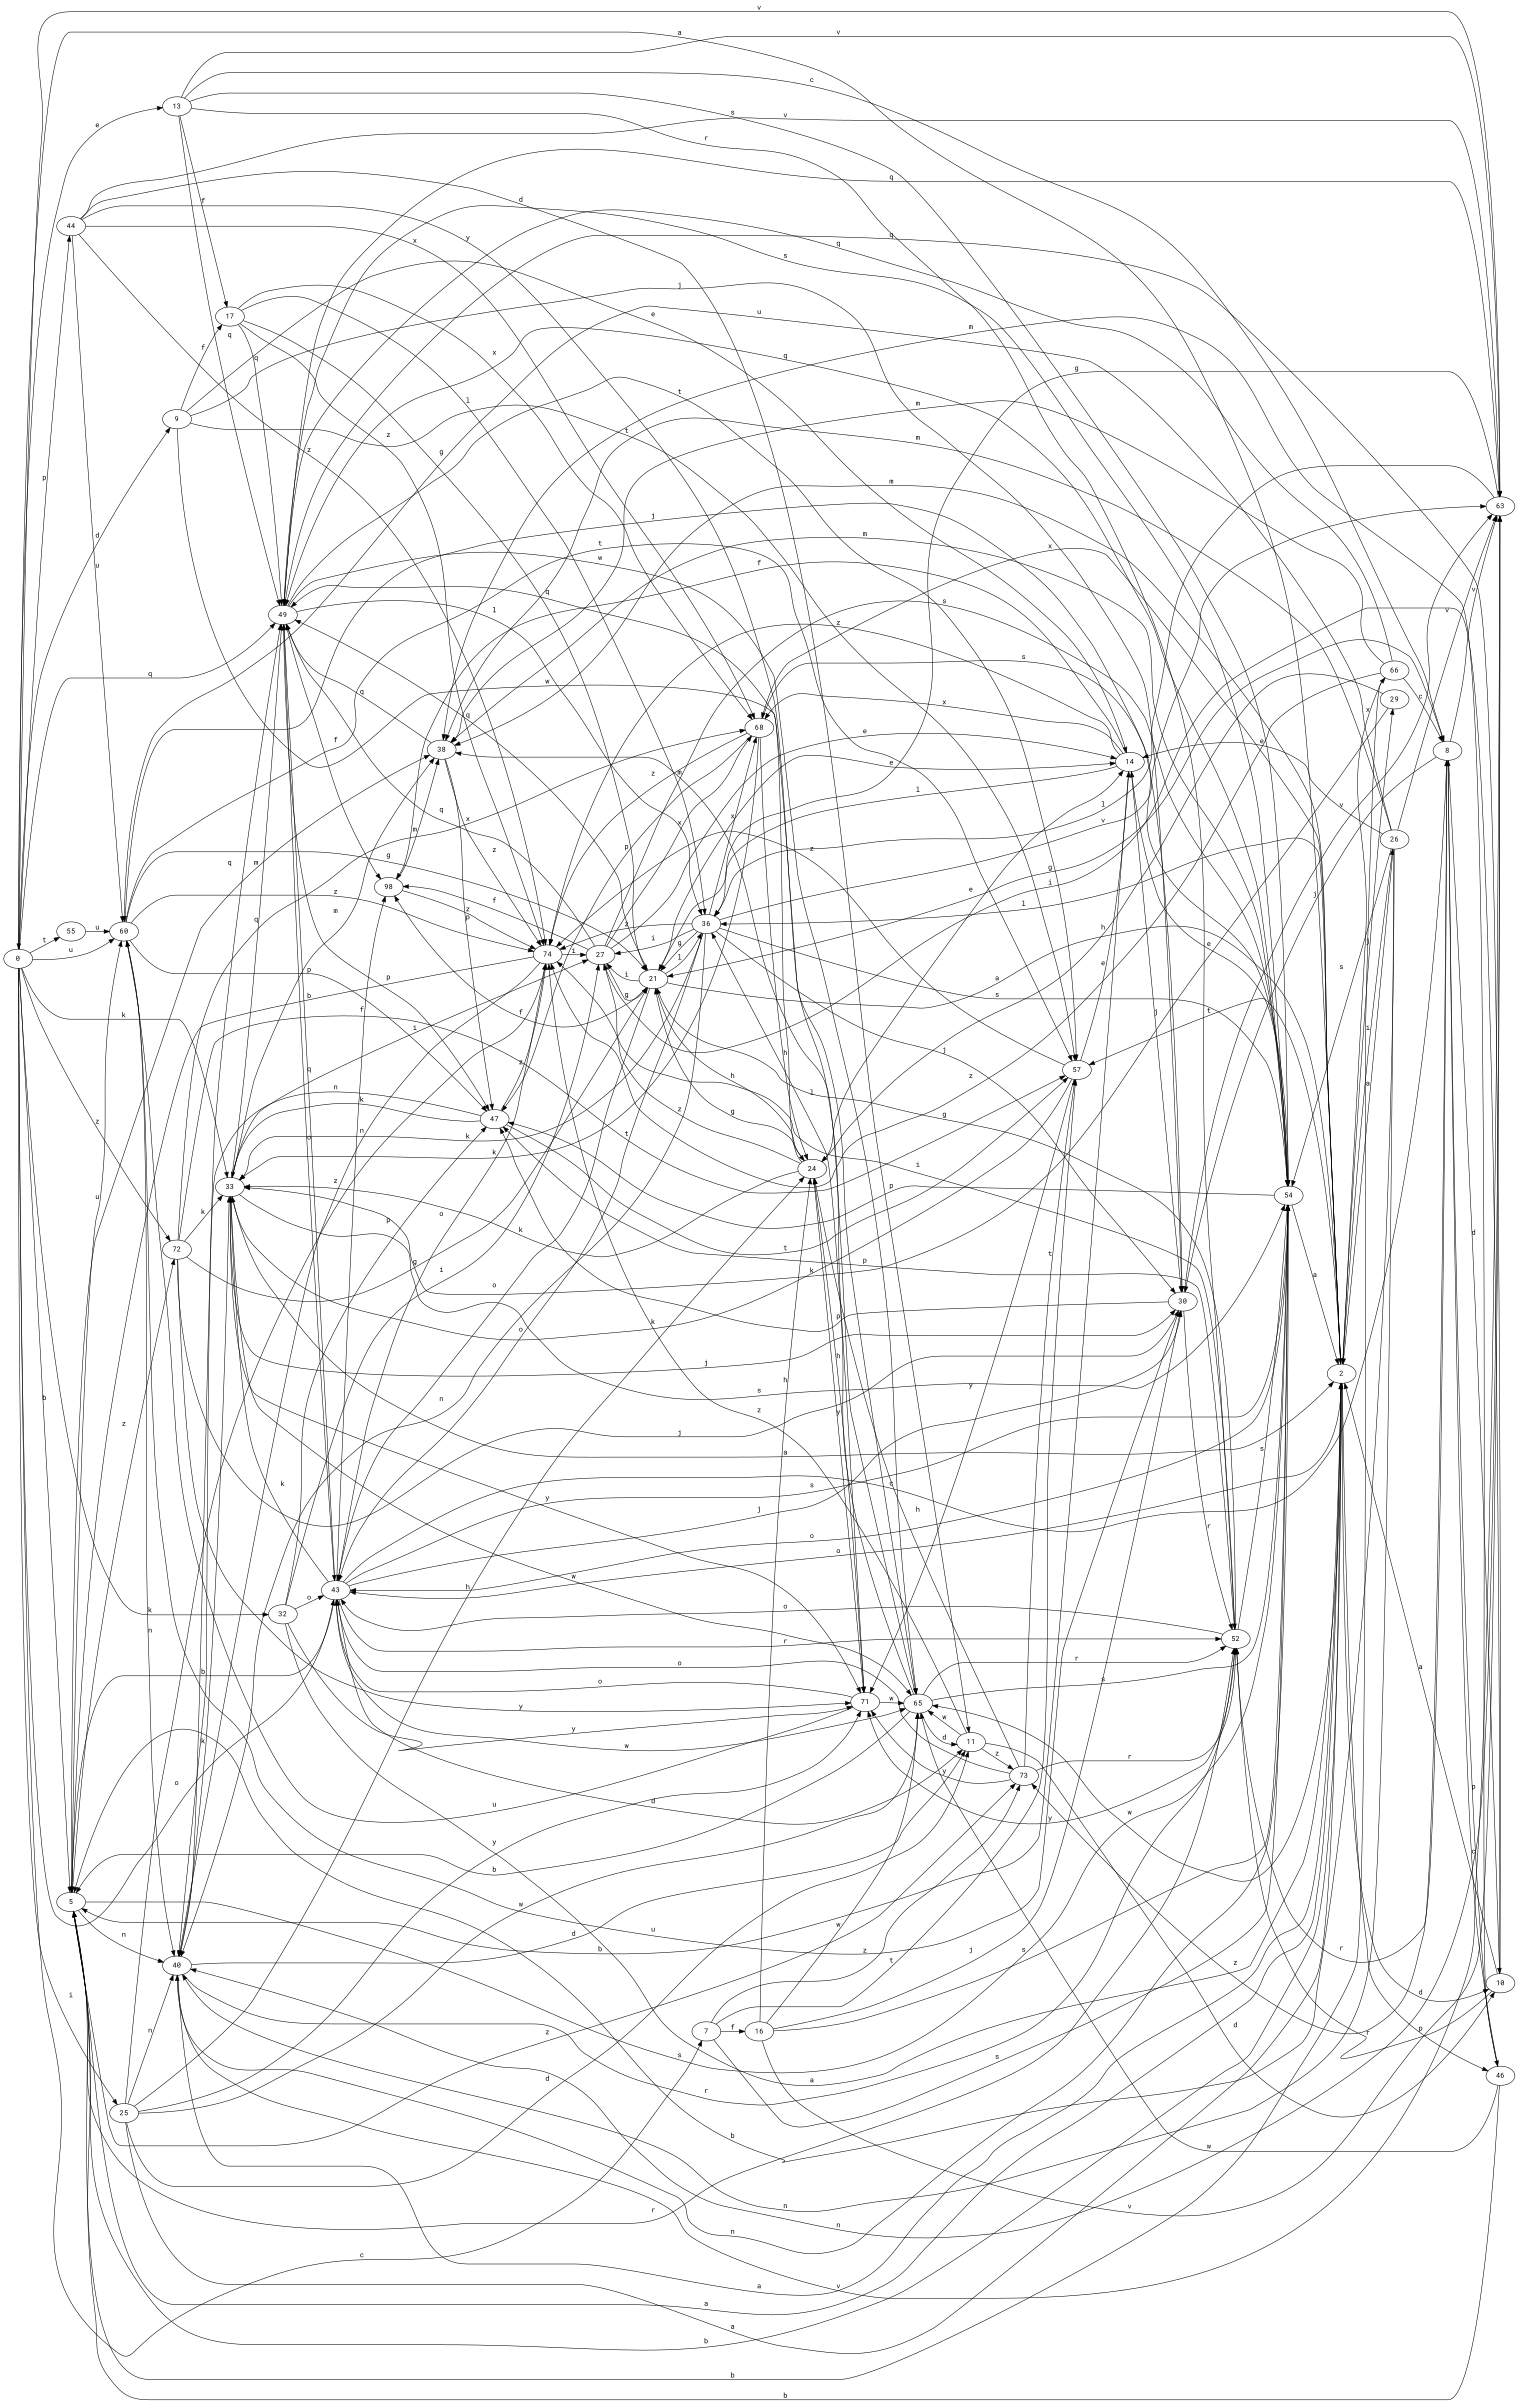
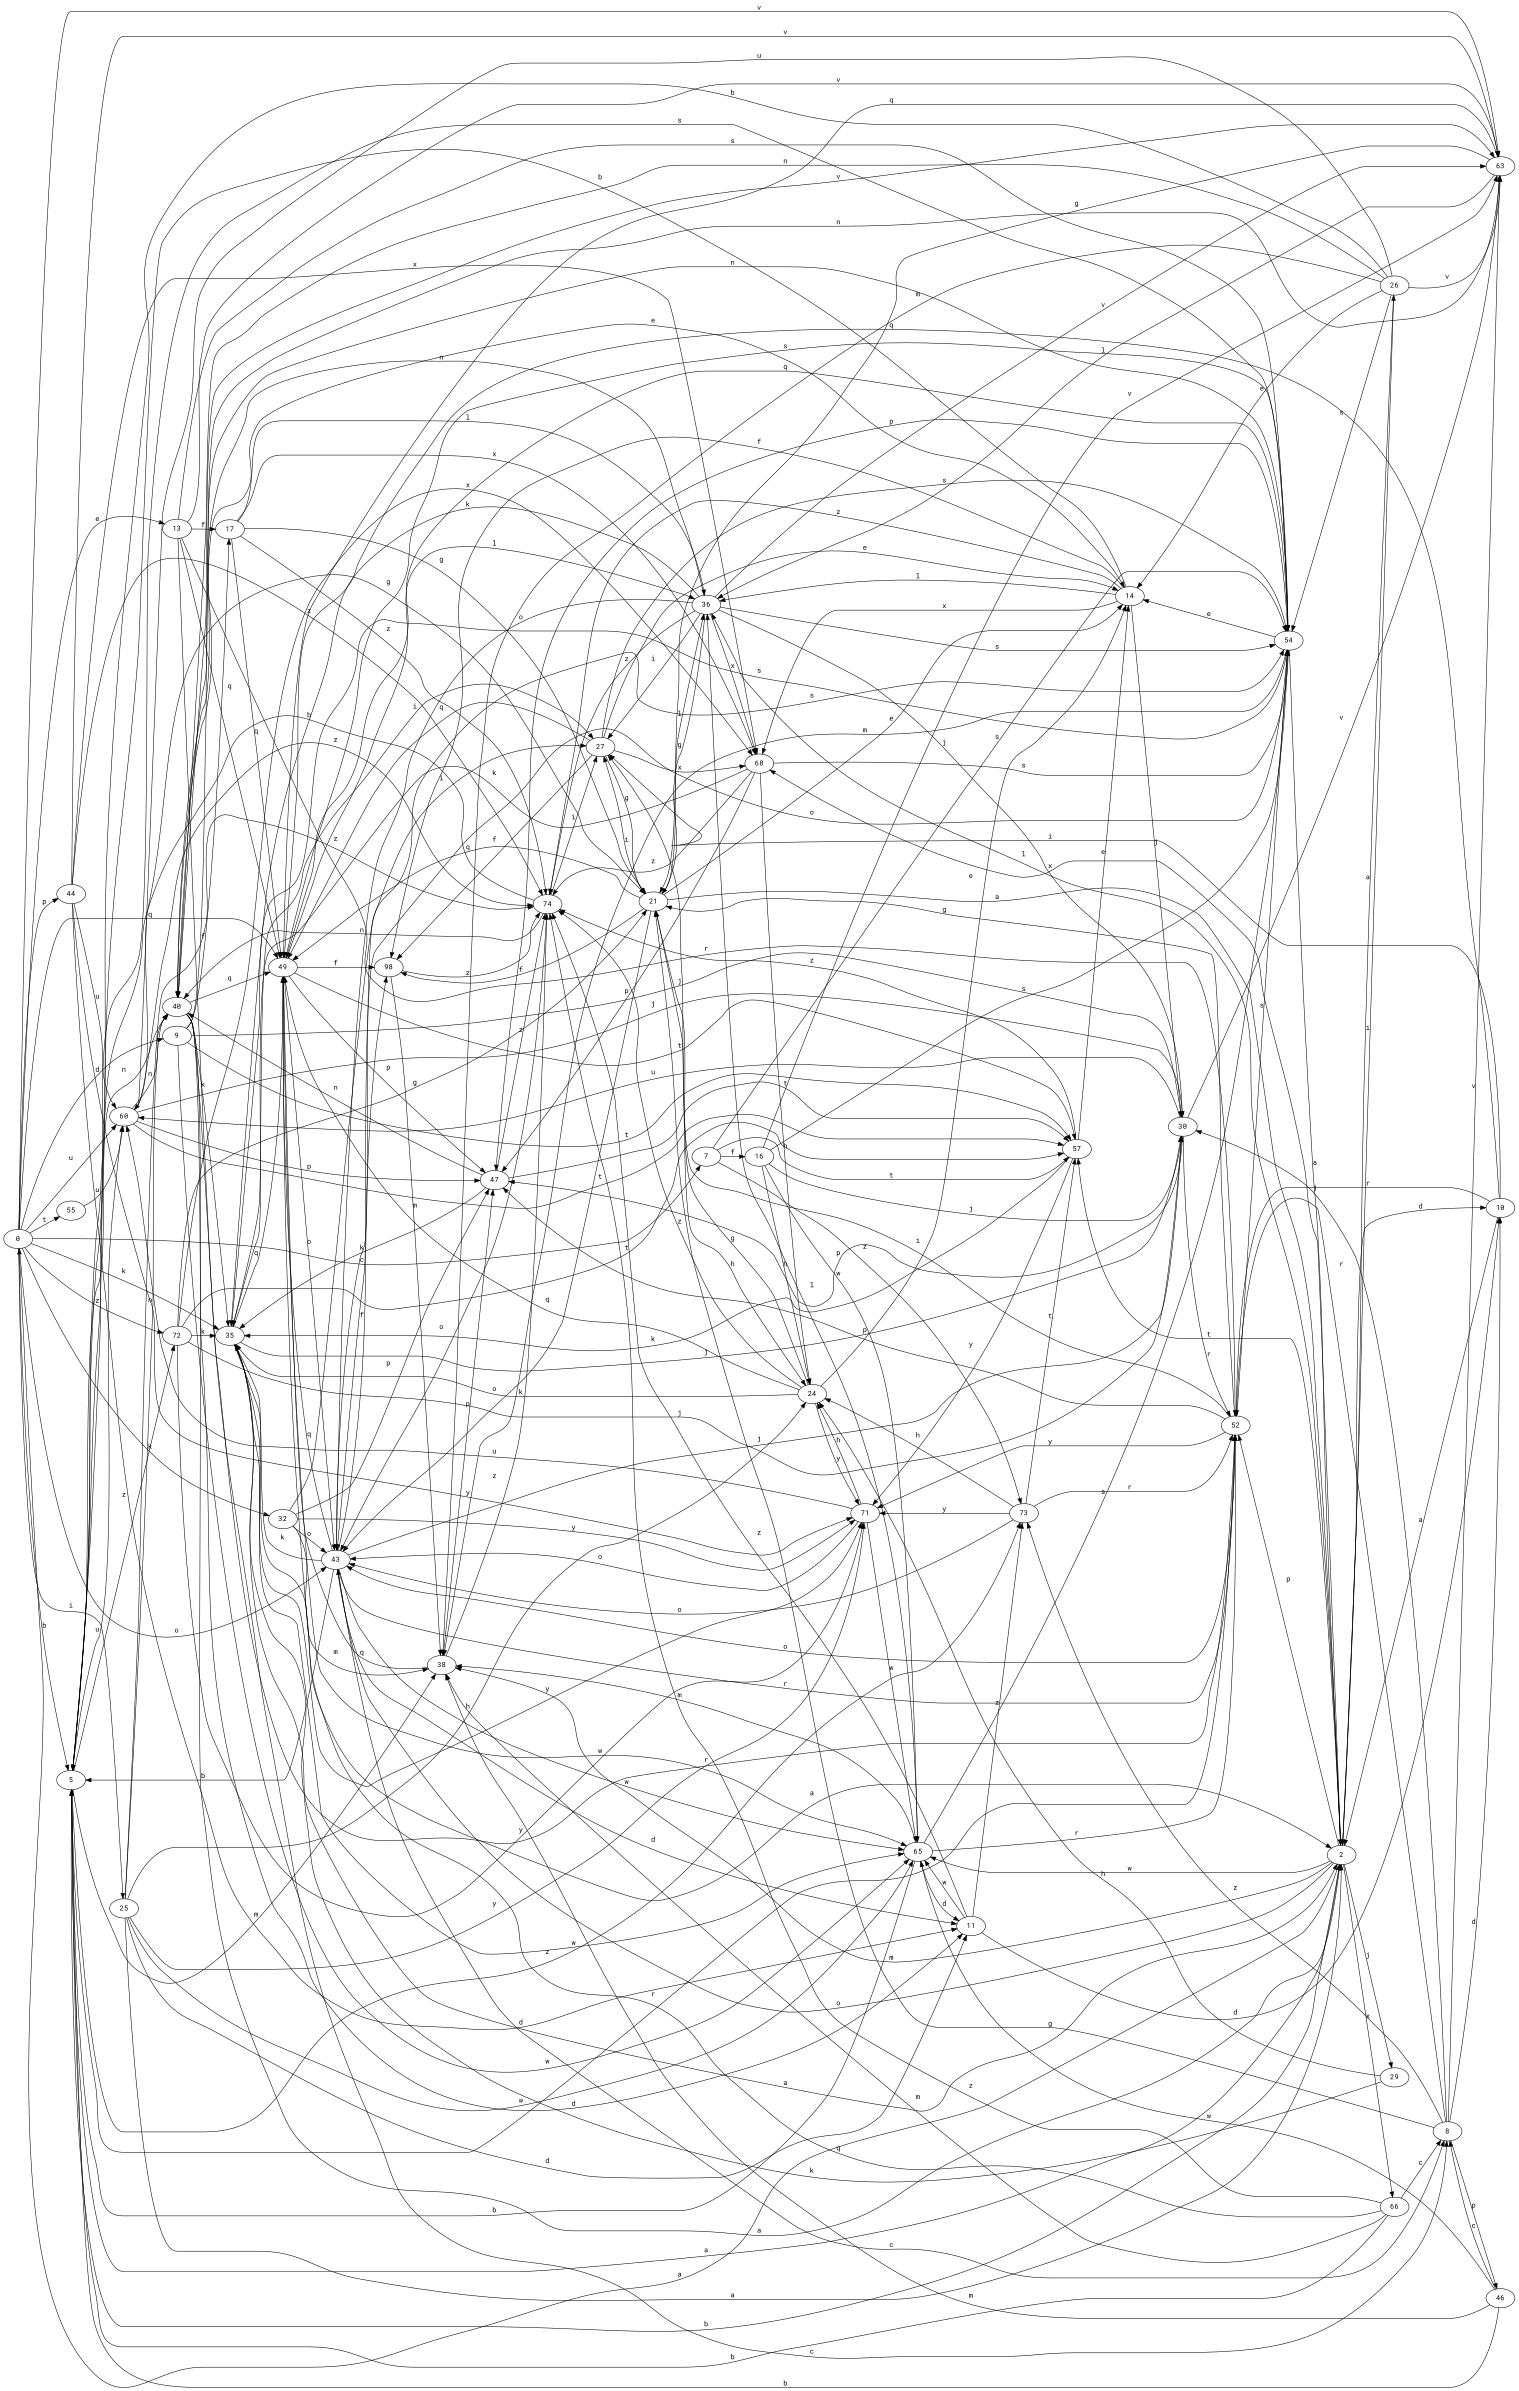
node "33": label "33" -> "35"
edge "2" -> "46": now "2" -> "52"
